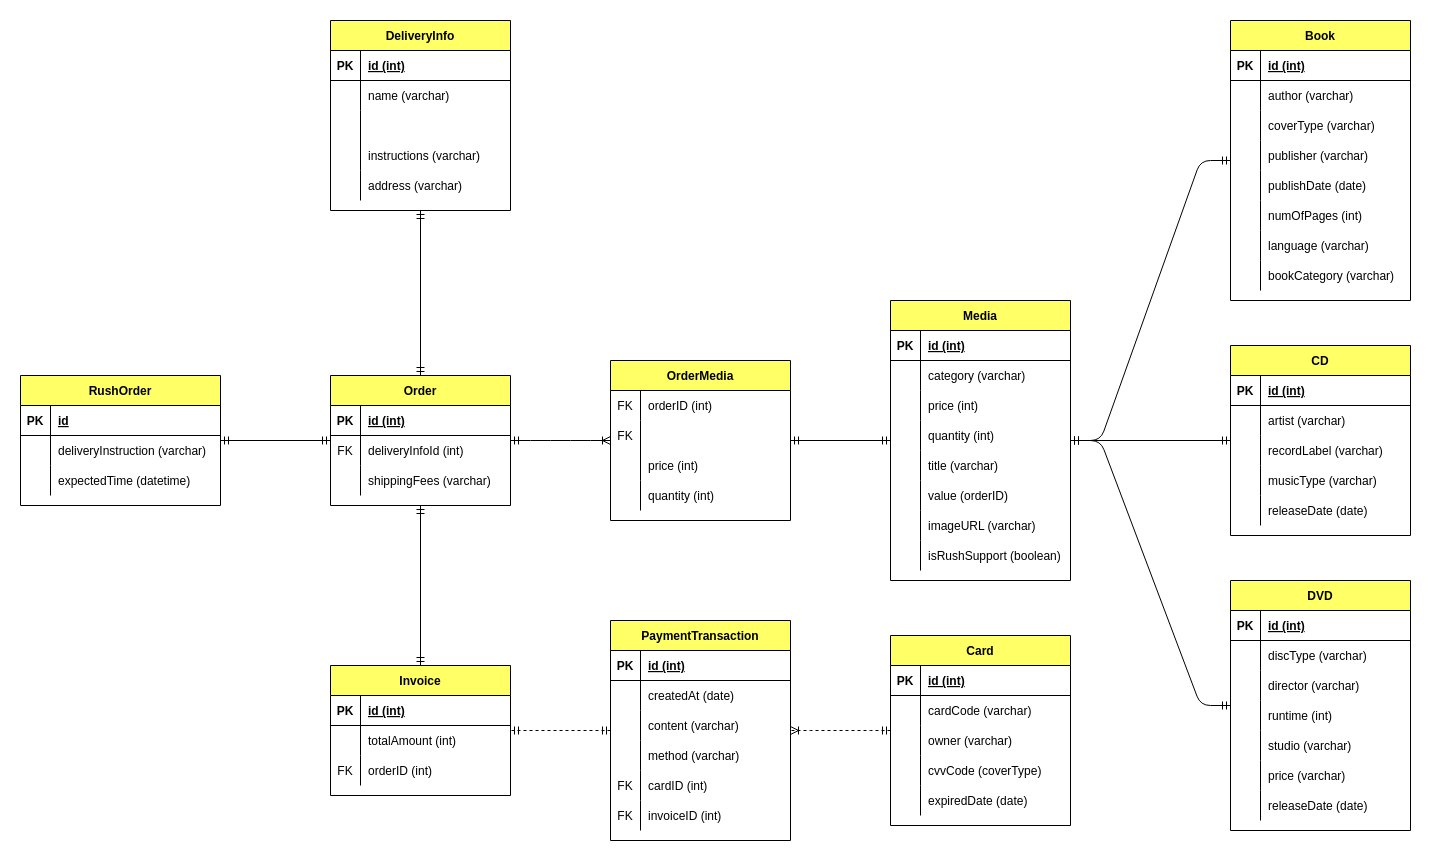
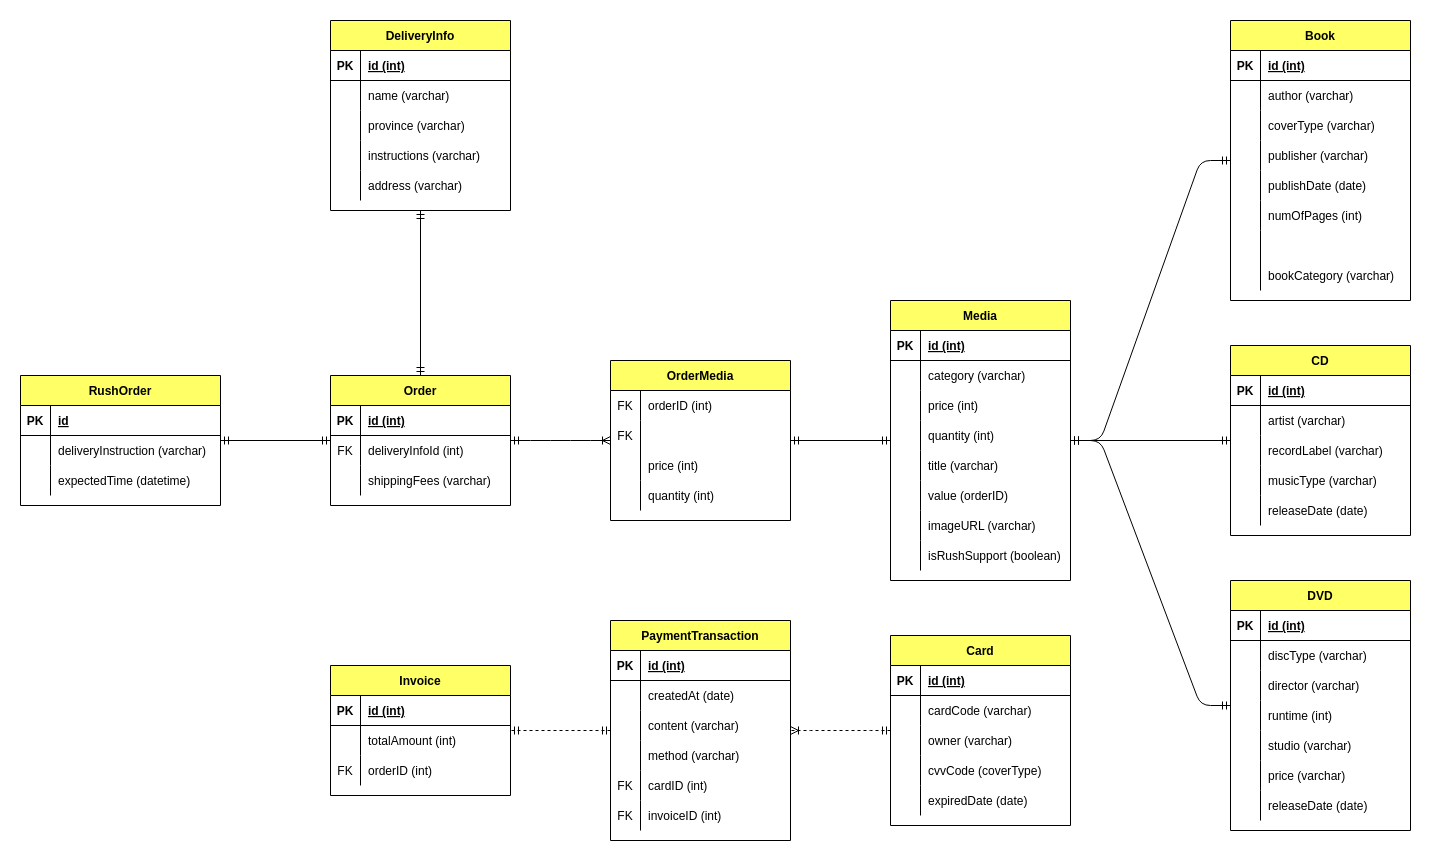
node "province (varchar)": added
node "language (varchar)": removed
edge "Order" -- "Invoice": removed
